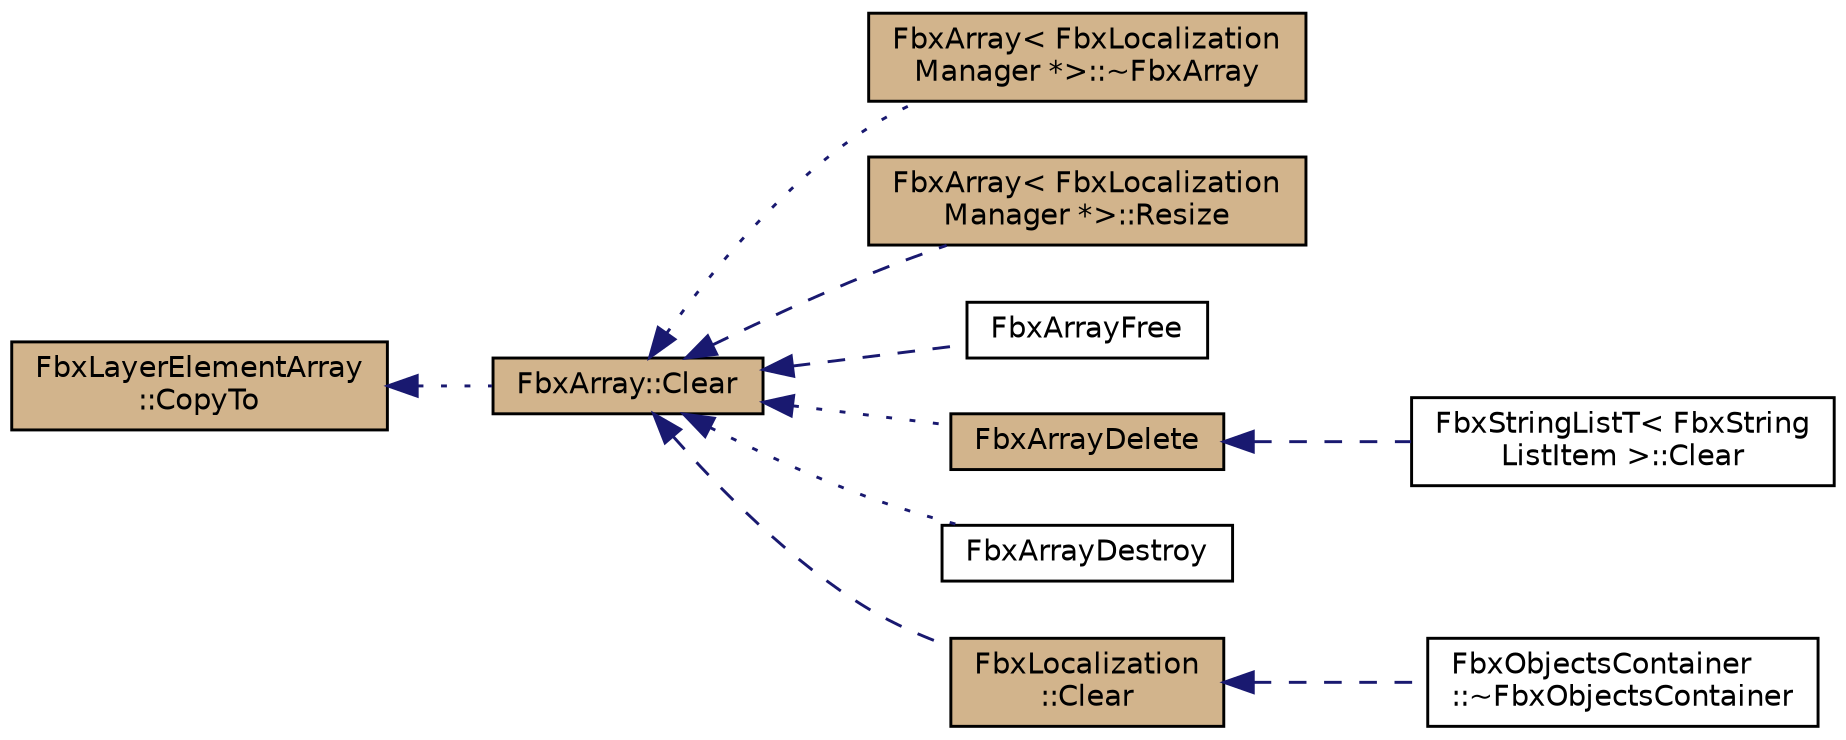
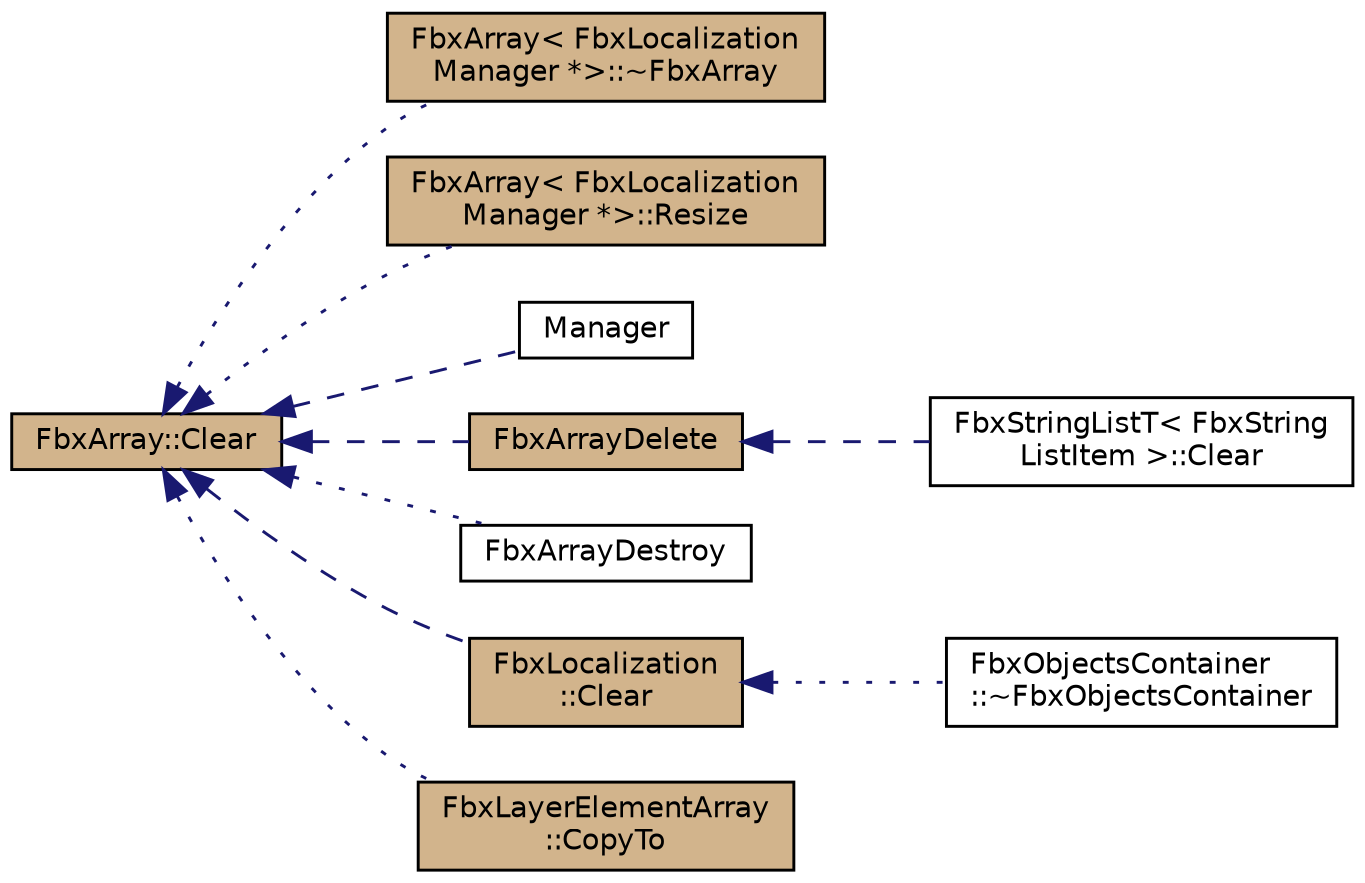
edge "FbxArray< FbxLocalization Manager *>::Resize" -> "FbxArray::Clear": style dashed -> dotted
node "FbxArrayFree": label "FbxArrayFree" -> "Manager"
edge "FbxArray::Clear" -> "FbxLayerElementArray ::CopyTo": reversed
edge "FbxArrayDelete" -> "FbxArray::Clear": style dotted -> dashed
edge "FbxObjectsContainer ::~FbxObjectsContainer" -> "FbxLocalization ::Clear": style dashed -> dotted
